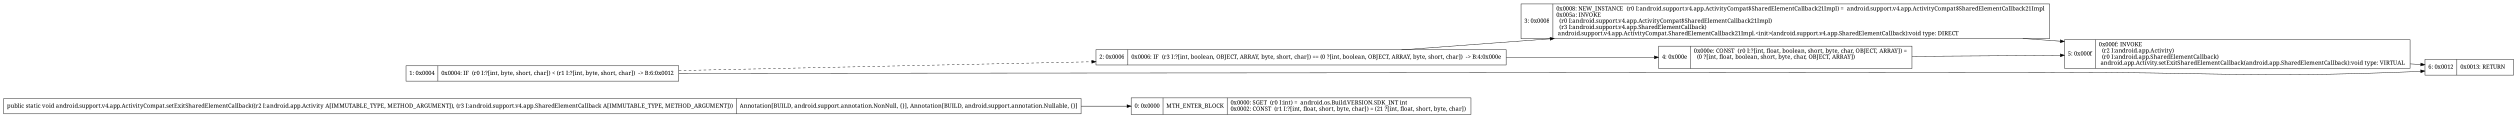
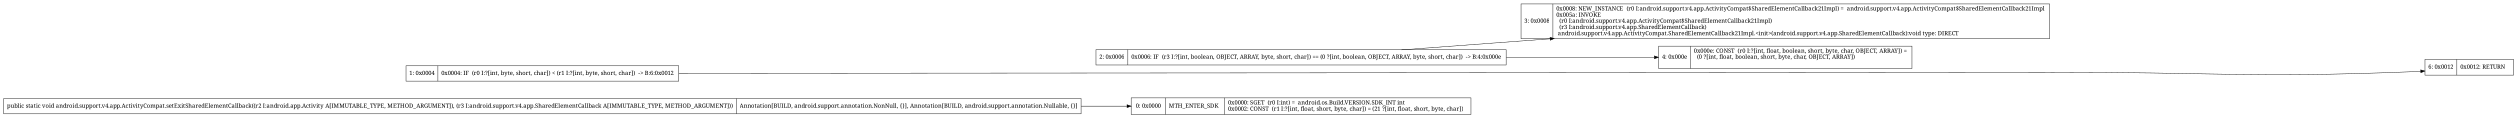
node "5: 0x000f": removed
edge "1: 0x0004" -> "2: 0x0006": removed
node "6: 0x0012": text "0x0013: RETURN" -> "0x0012: RETURN"
node "0: 0x0000": text "MTH_ENTER_BLOCK" -> "MTH_ENTER_SDK"
